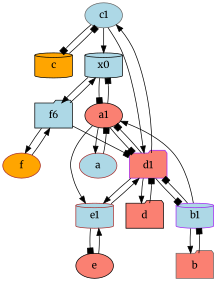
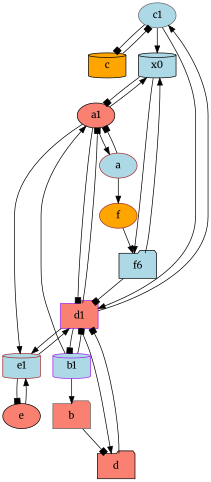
edge "a1" -> "x0": arrowhead box -> normal
edge "f6" -> "f": now "a" -> "f"
edge "b" -> "b1": now "b" -> "d"
